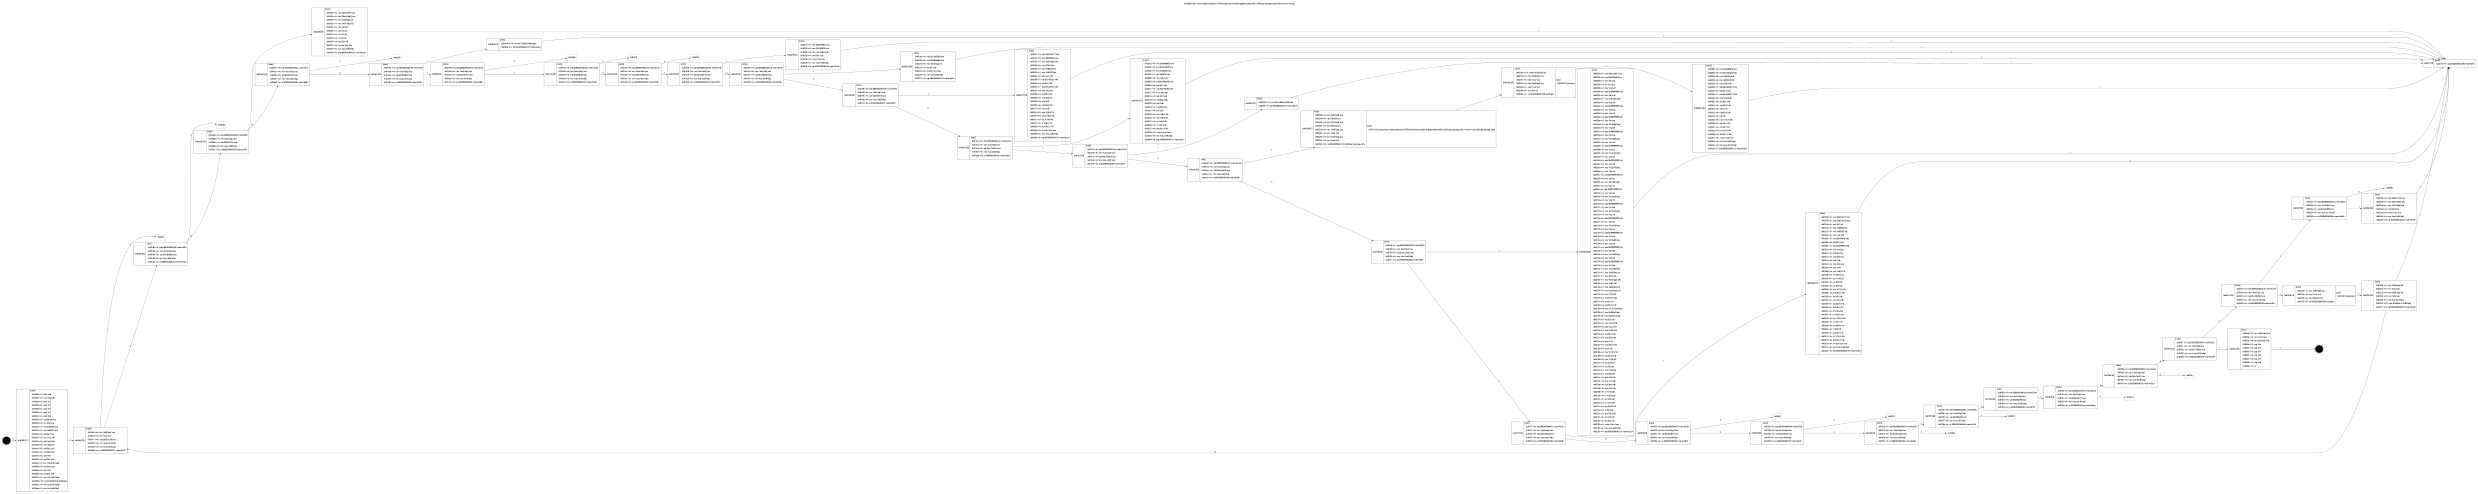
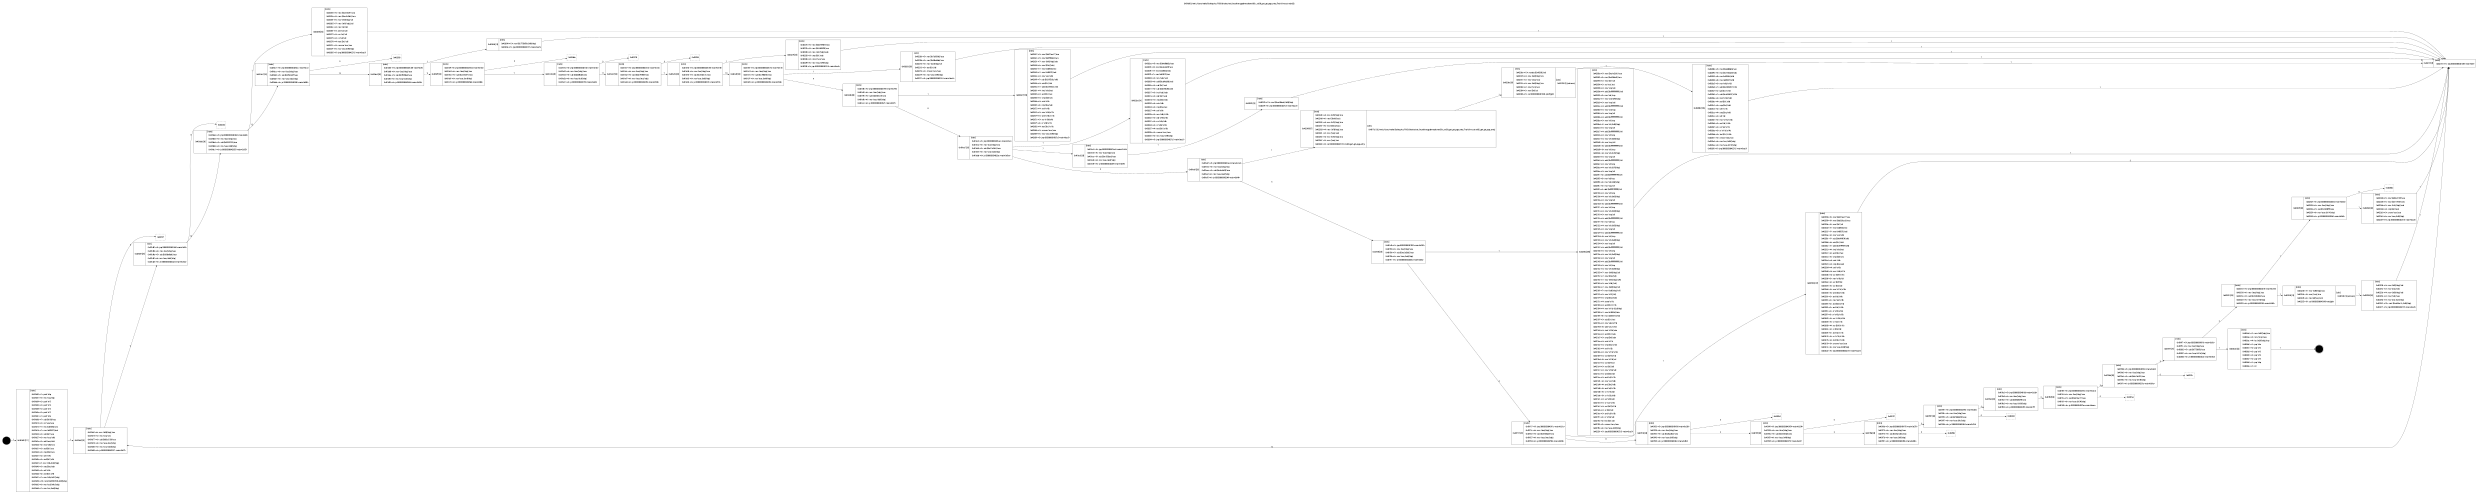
edge "0x401ec3 [28]" -> "0x401edf [28]": now "0x401ea7 [28]" -> "0x401edf [28]"
edge "0x402258 [30]" -> "0x401d6f [32]": now "0x4027c5 [5]" -> "0x401d6f [32]"
